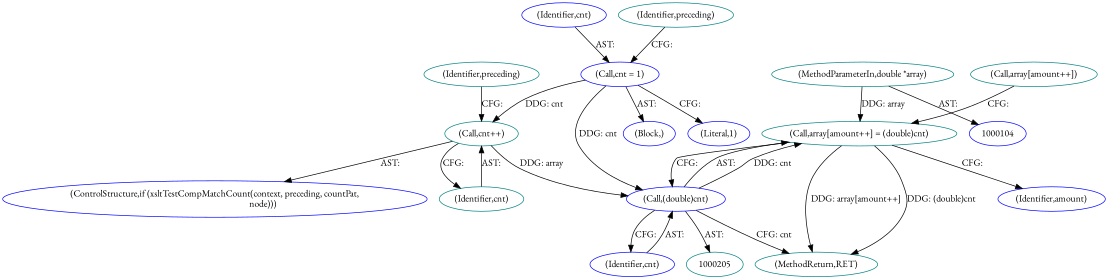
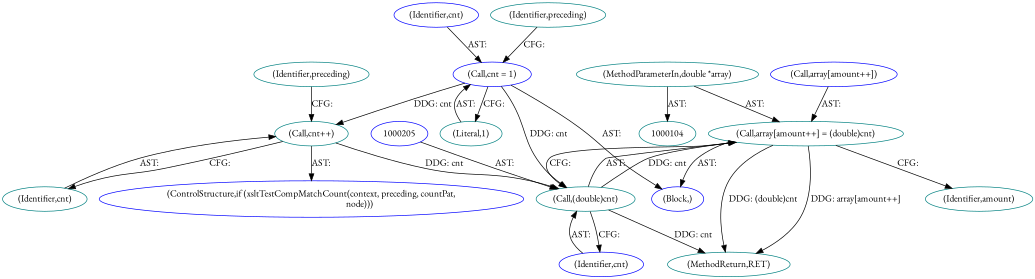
node "(Call,array[amount++])": color teal -> blue
edge "(Literal,1)" -> "(Call,cnt = 1)": added, label "AST:"
edge "(MethodParameterIn,double *array)" -> "(Call,array[amount++] = (double)cnt)": label "DDG: array" -> "AST: "
edge "(Call,array[amount++])" -> "(Call,array[amount++] = (double)cnt)": label "CFG: " -> "AST: "
node "(Literal,1)": color blue -> teal
node "1000104": color blue -> teal
edge "(Call,array[amount++] = (double)cnt)" -> "(Block,)": added, label "AST:"
edge "(Call,cnt++)" -> "(Call,(double)cnt)": label "DDG: array" -> "DDG: cnt"
node "(Call,(double)cnt)": color blue -> teal
node "(Identifier,amount)": color blue -> teal
edge "(Call,(double)cnt)" -> "1000205": reversed
edge "(Call,(double)cnt)" -> "(MethodReturn,RET)": label "CFG: cnt" -> "DDG: cnt"
node "1000205": color teal -> blue
